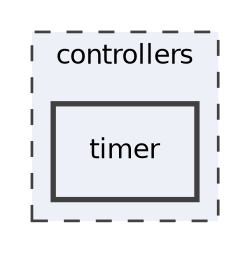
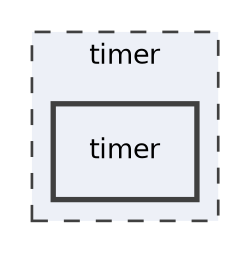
cluster "controllers": label "controllers" -> "timer"
